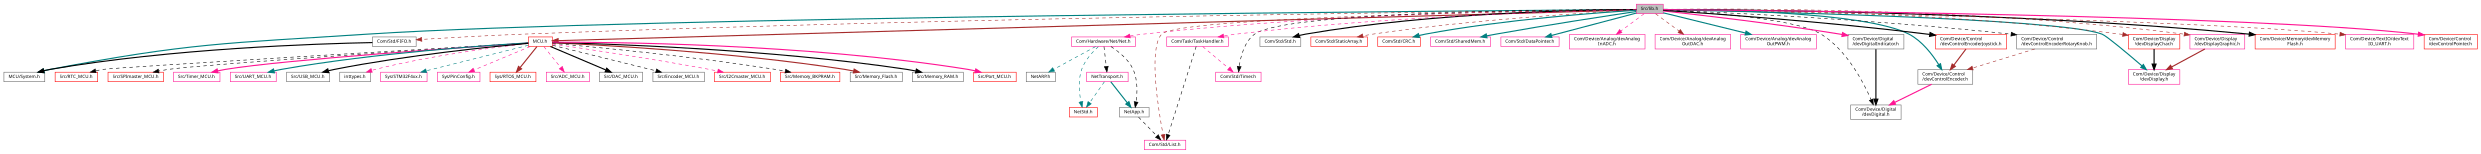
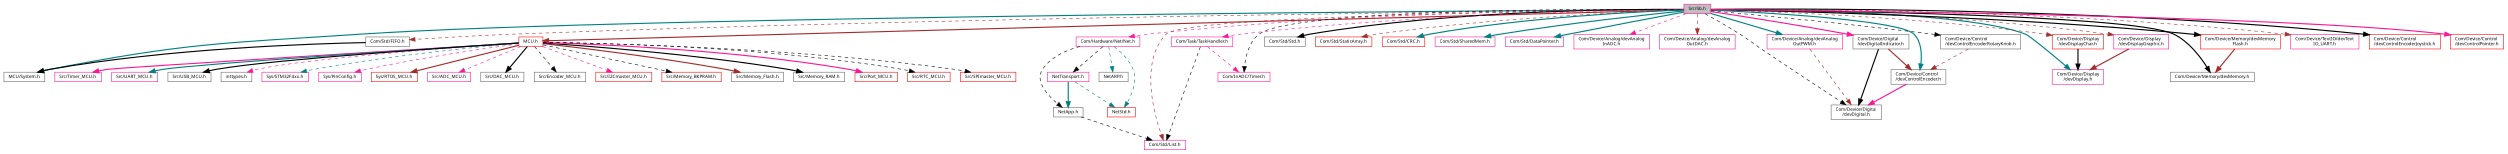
edge "Com/Device/Control /devControlEncoderJoystick.h" -> "Com/Device/Control /devControlEncoder.h": now "Com/Device/Digital /devDigitalIndicator.h" -> "Com/Device/Control /devControlEncoder.h"
edge "Com/Device/Analog/devAnalog OutPWM.h" -> "Com/Device/Digital /devDigital.h": added
node "Com/Std/Timer.h": label "Com/Std/Timer.h" -> "Com/InADC/Timer.h"
node "Com/Device/Memory/devMemory.h": added
